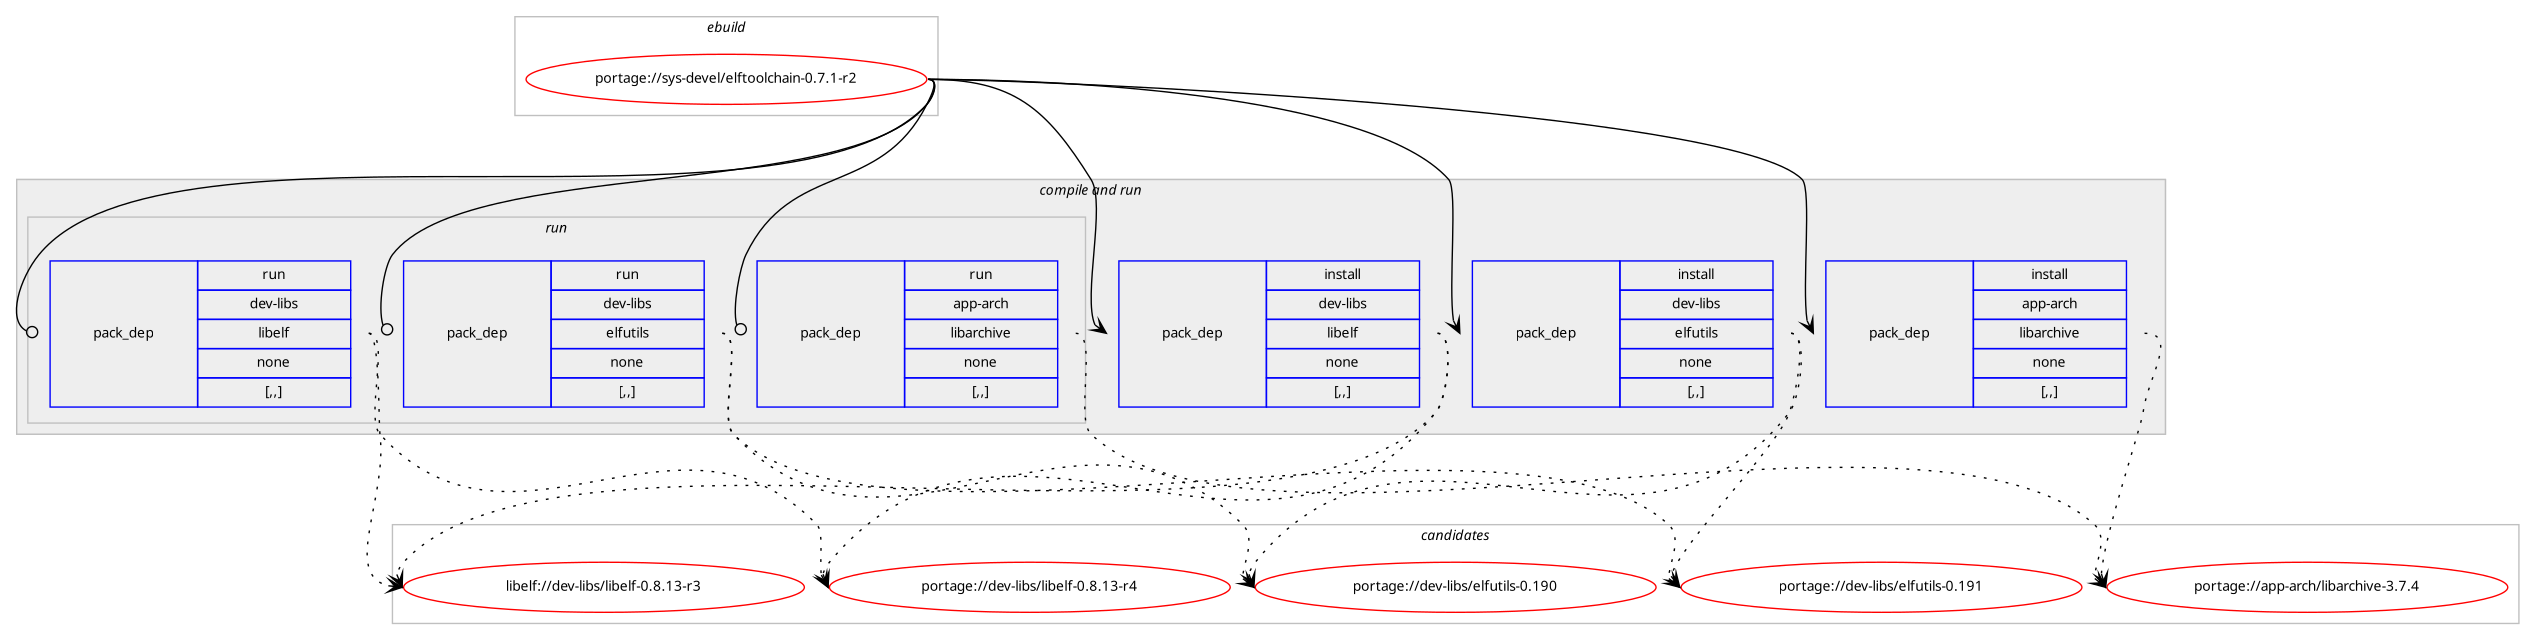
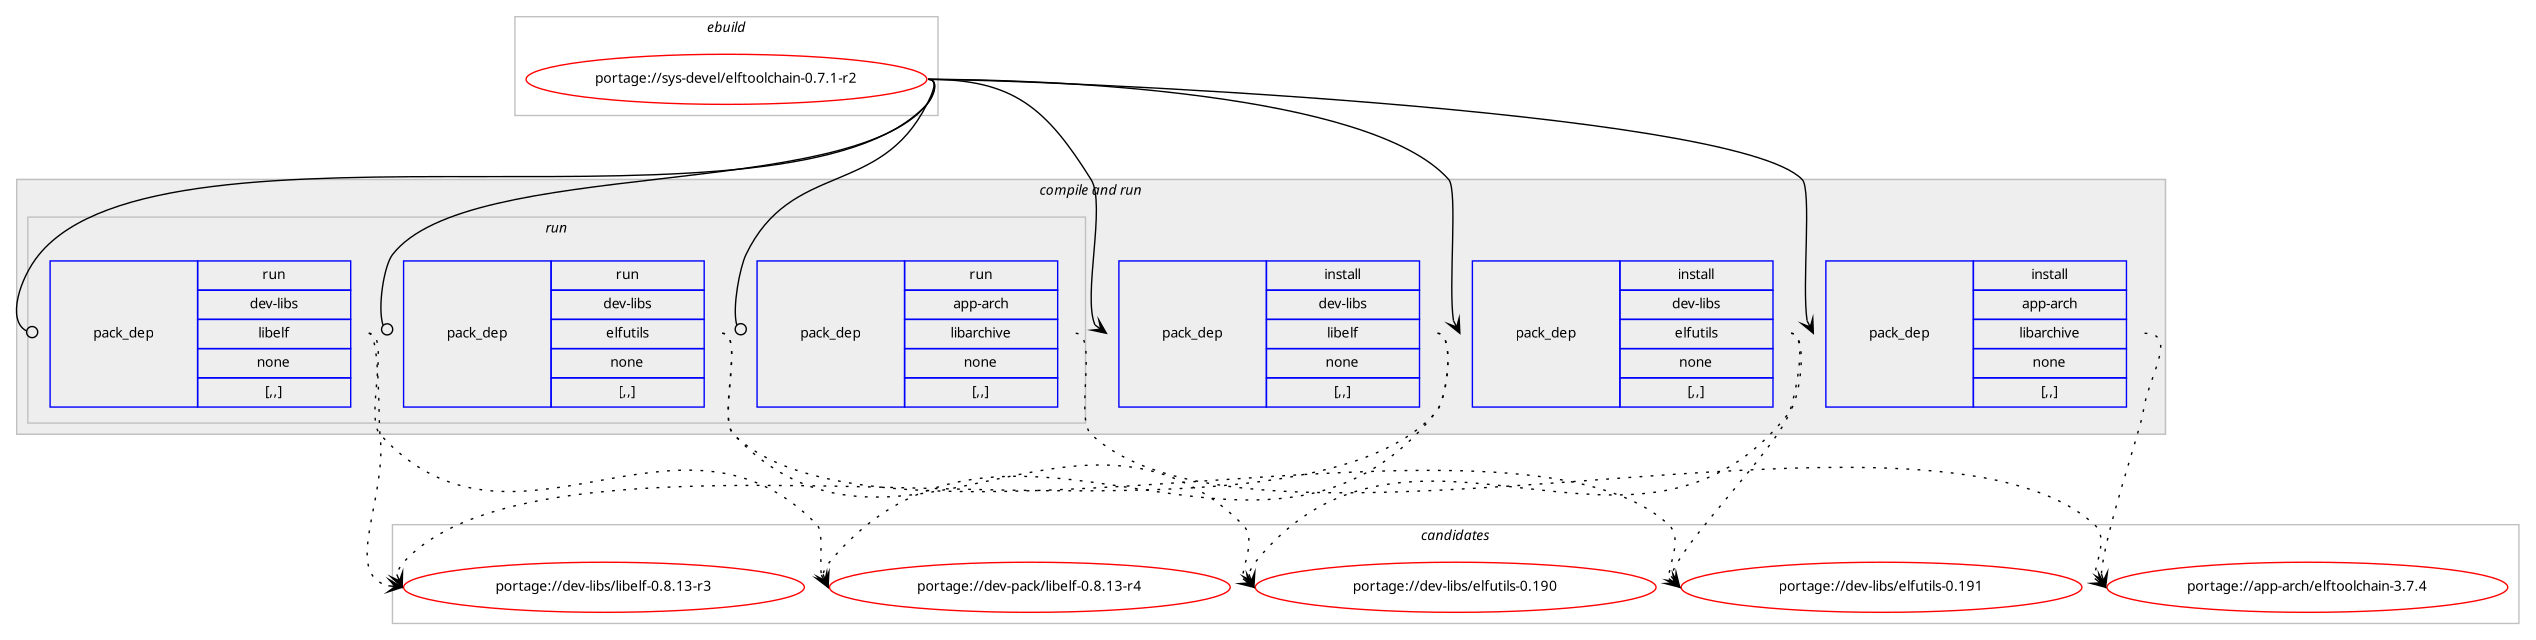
node "libelf://dev-libs/libelf-0.8.13-r3": label "libelf://dev-libs/libelf-0.8.13-r3" -> "portage://dev-libs/libelf-0.8.13-r3"
node "portage://dev-libs/libelf-0.8.13-r4": label "portage://dev-libs/libelf-0.8.13-r4" -> "portage://dev-pack/libelf-0.8.13-r4"
node "portage://app-arch/libarchive-3.7.4": label "portage://app-arch/libarchive-3.7.4" -> "portage://app-arch/elftoolchain-3.7.4"
